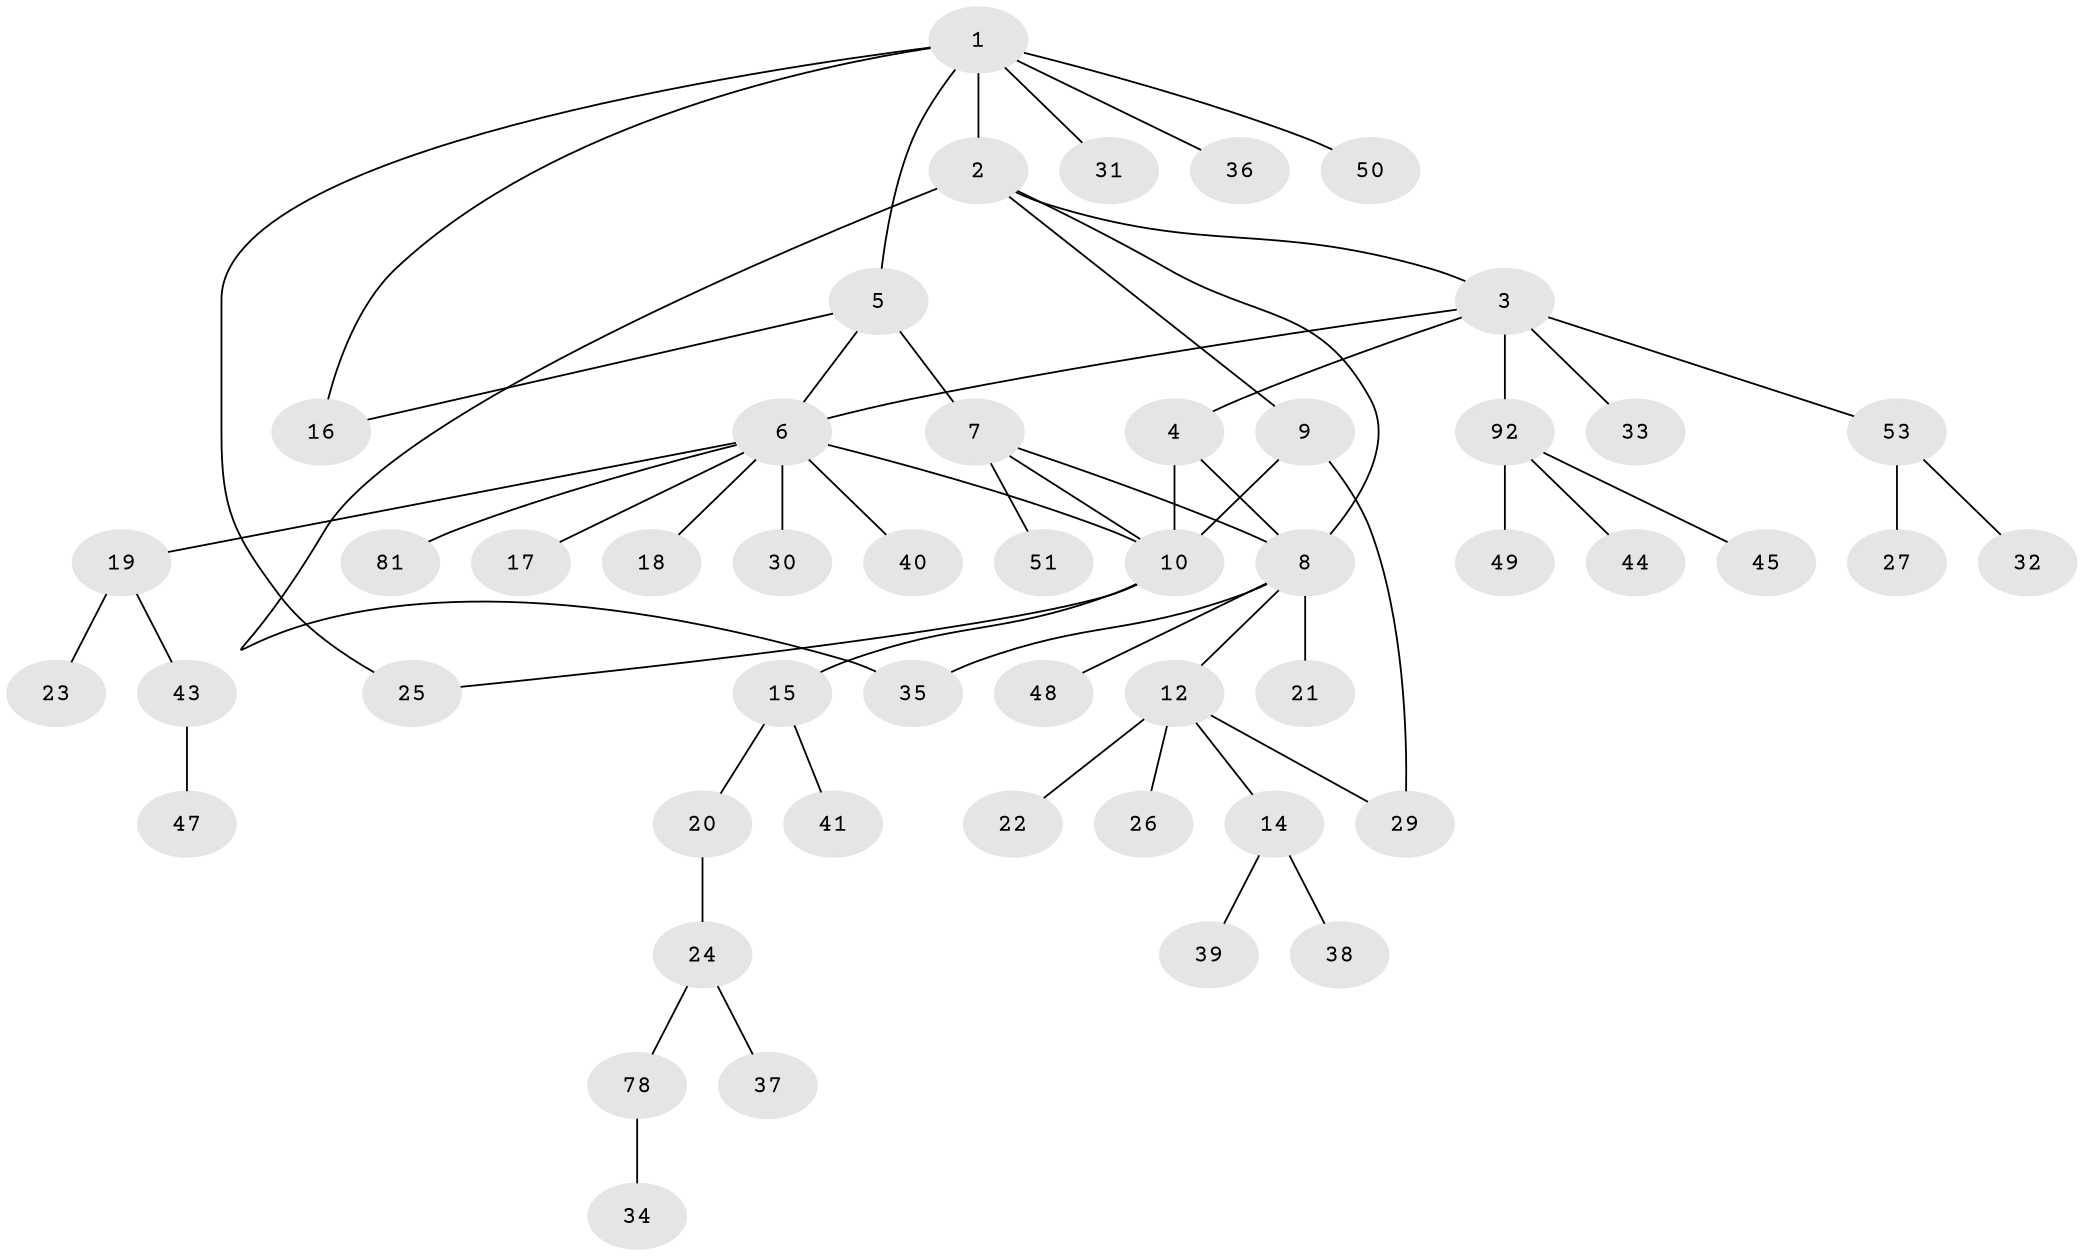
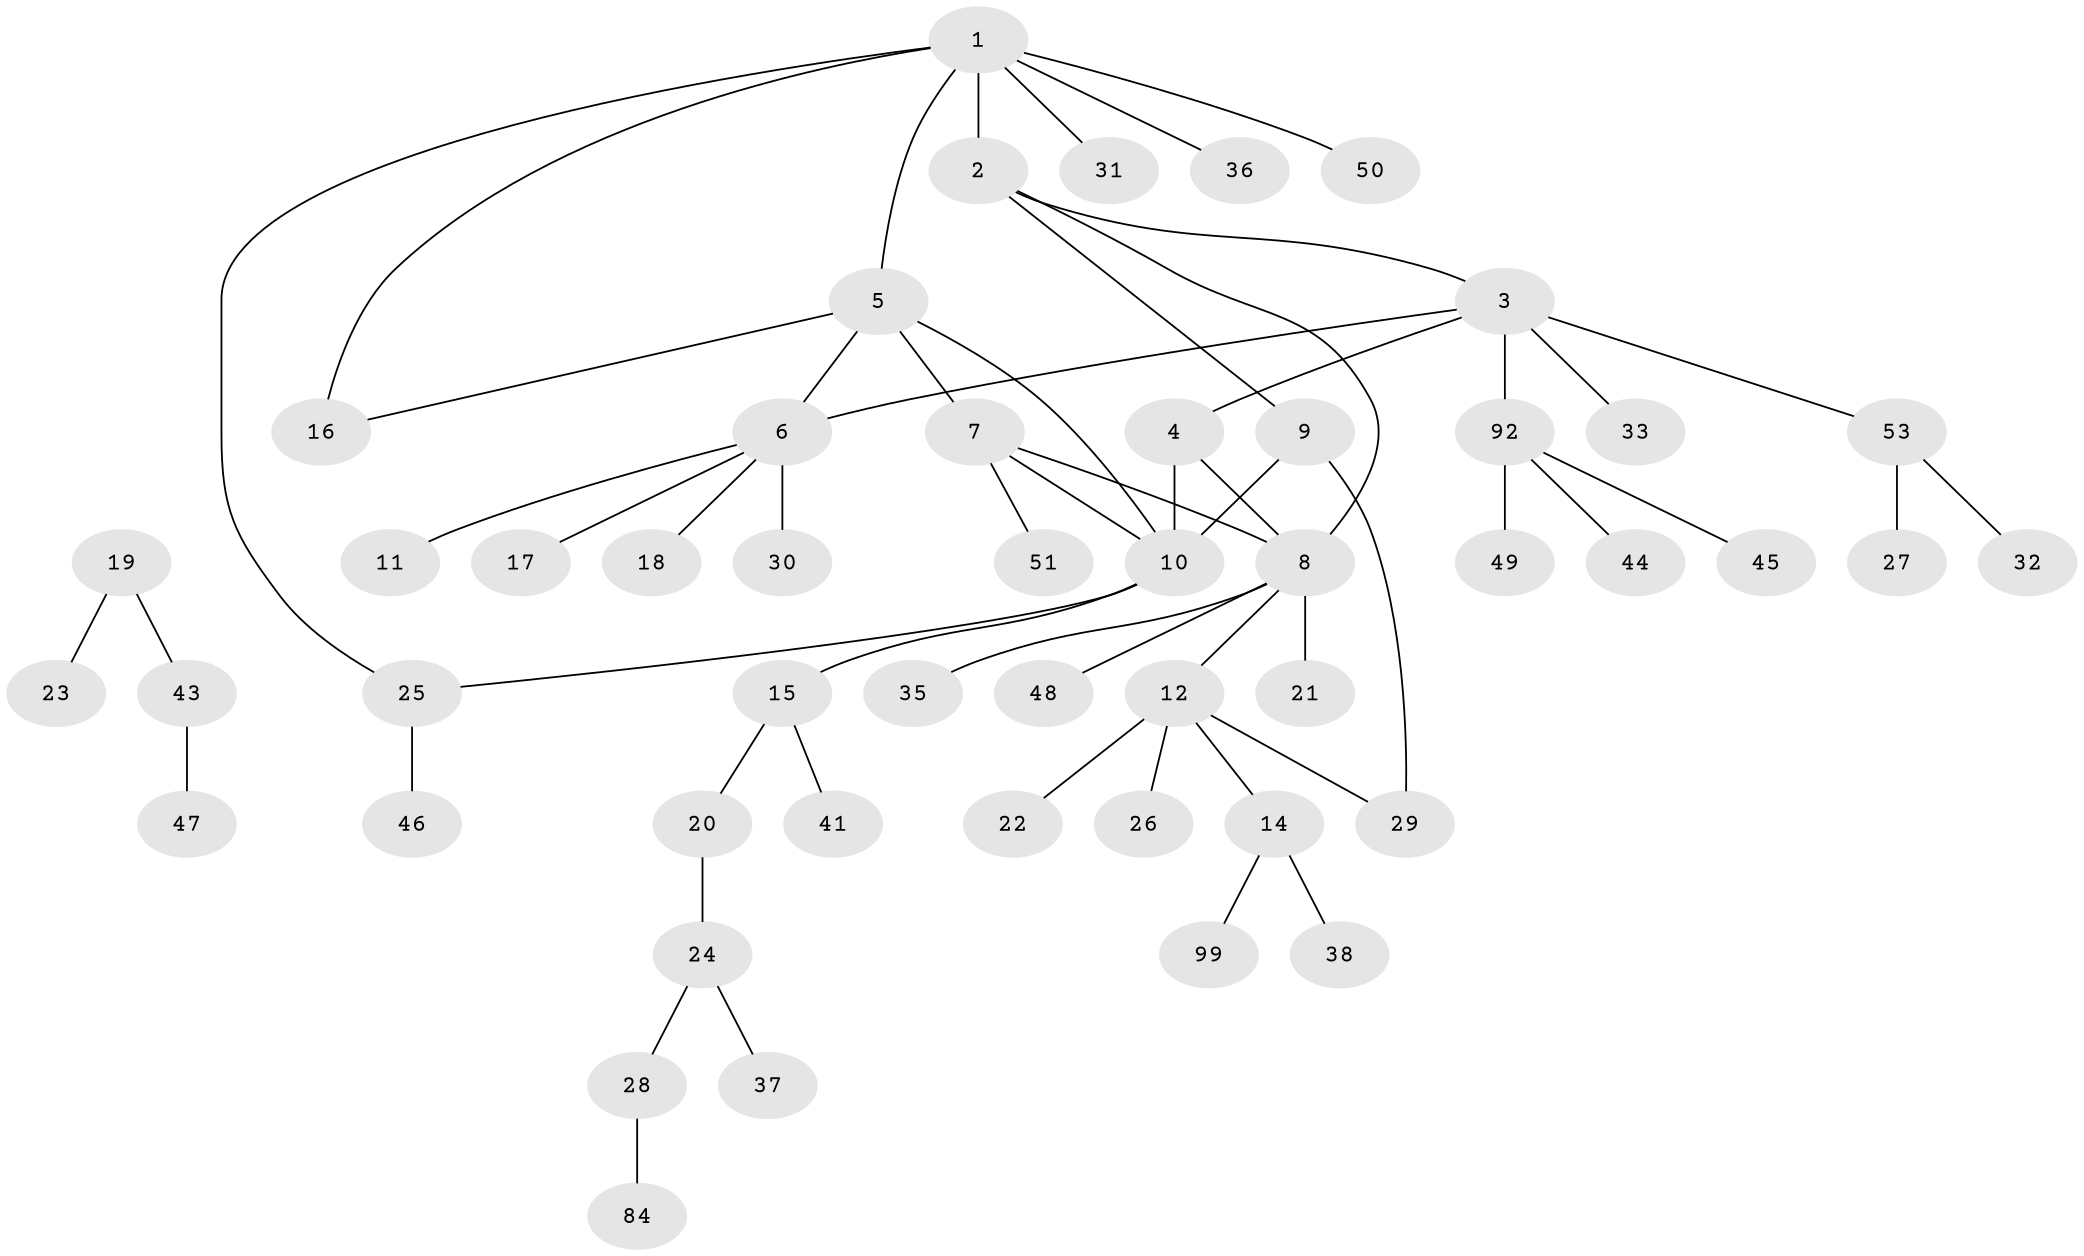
edge "6" -- "10": now "5" -- "10"
edge "6" -- "19": removed
node "81": label "81" -> "11"
node "40": removed
edge "2" -- "35": removed
node "46": added
node "39": label "39" -> "99"
node "78": label "78" -> "28"
node "34": label "34" -> "84"
